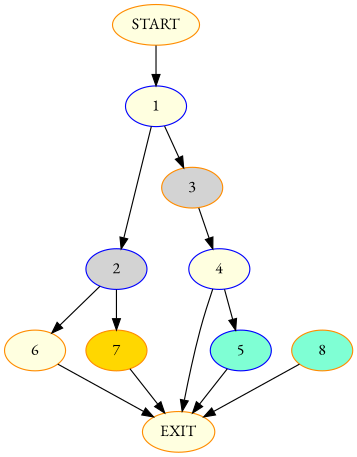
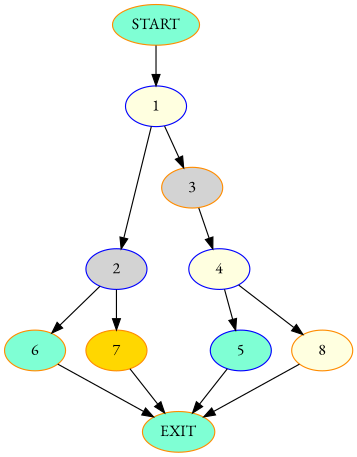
node "START": fillcolor lightyellow -> aquamarine
edge "4" -> "EXIT": now "4" -> "8"
node "6": fillcolor lightyellow -> aquamarine
node "8": fillcolor aquamarine -> lightyellow
node "EXIT": fillcolor lightyellow -> aquamarine
